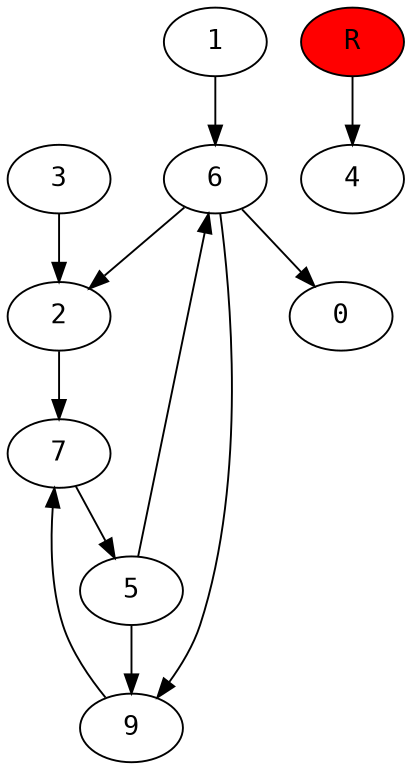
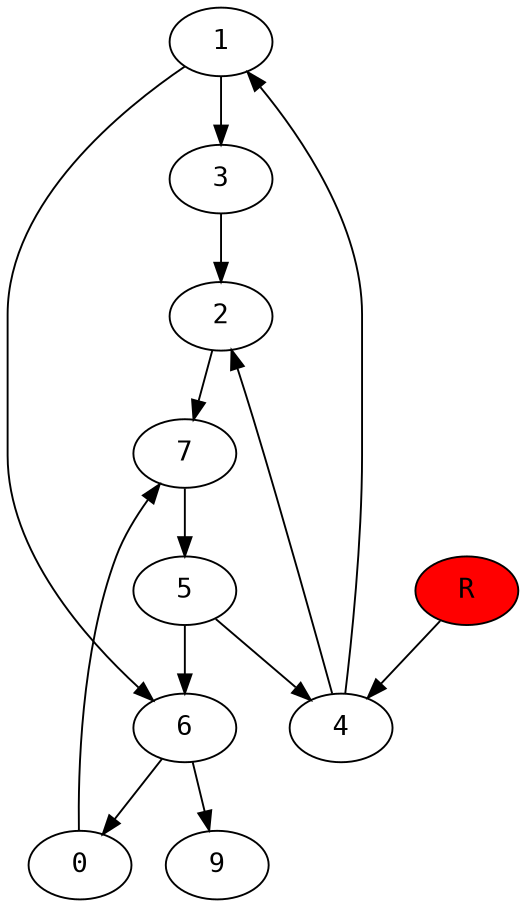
edge "1" -> "3": added
edge "6" -> "2": now "4" -> "2"
edge "4" -> "1": added
edge "9" -> "7": now "0" -> "7"
edge "5" -> "9": now "5" -> "4"
